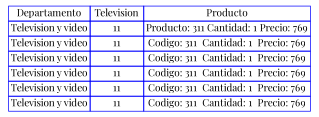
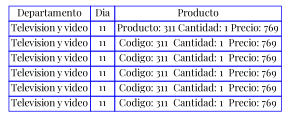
node "Departamento": text "Television" -> "Dia"
